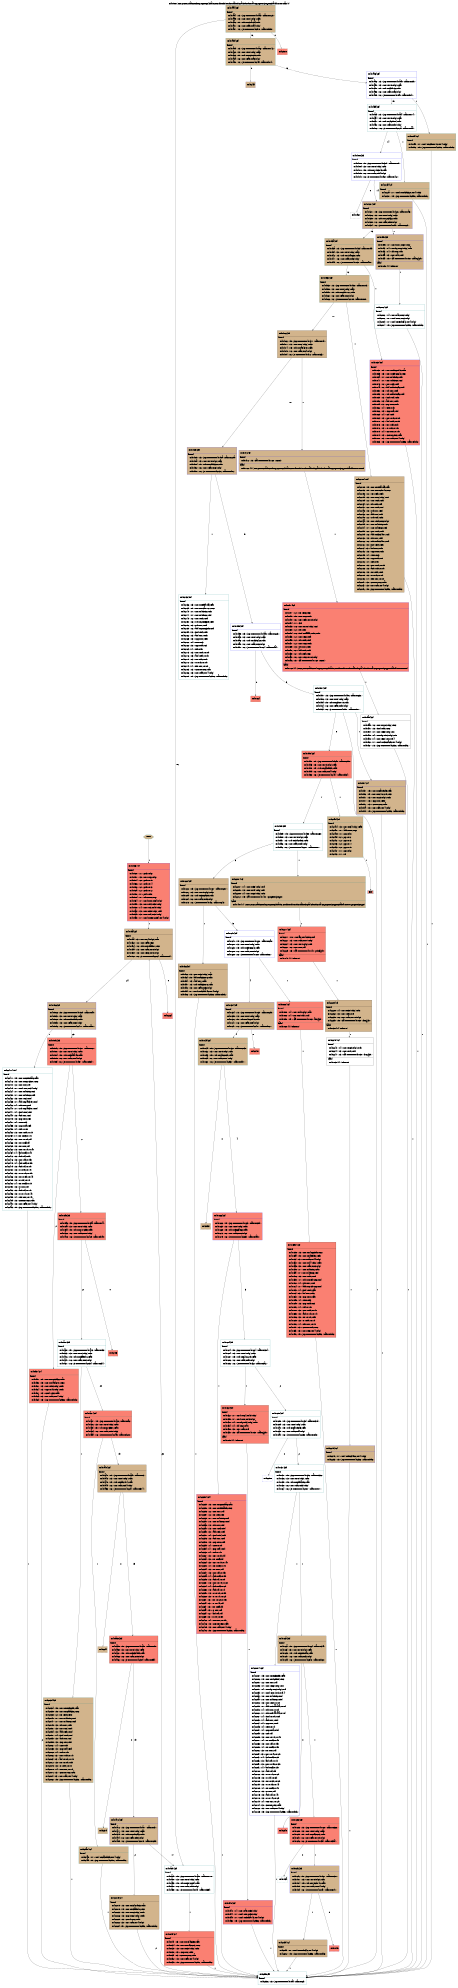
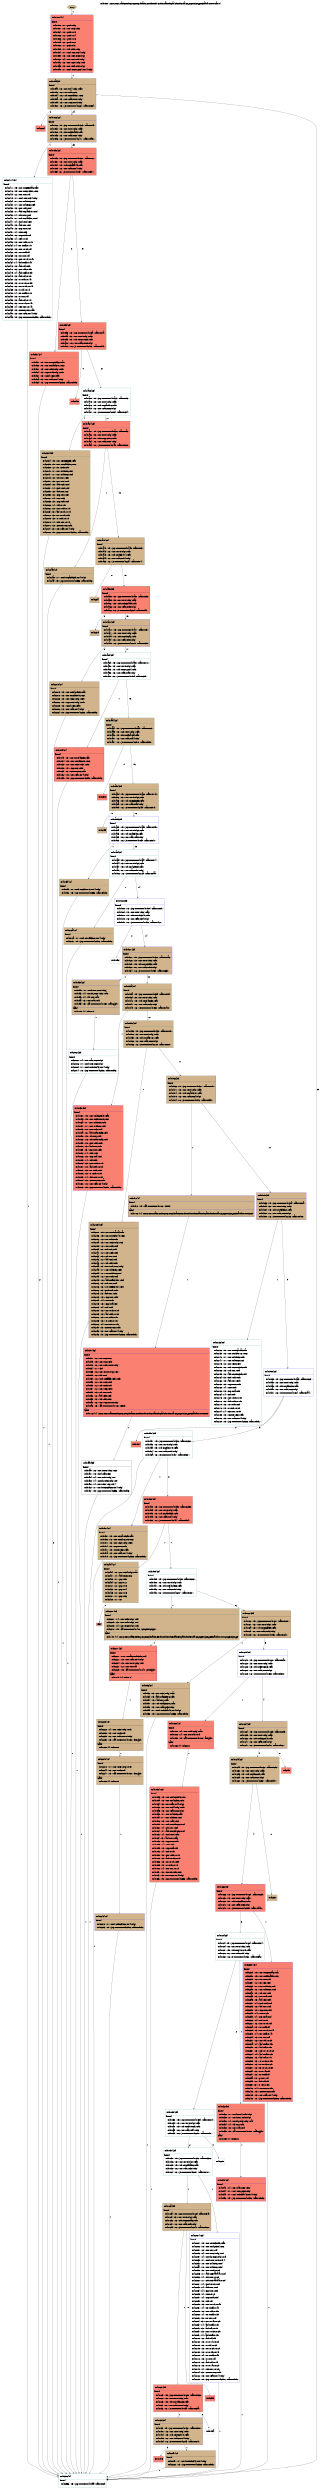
node "Users": label "Users" -> "Entry"
edge "0x401aa4 [25]" -> "0x401a8b [25]": reversed
node "0x402240 [12]": fillcolor white -> tan
